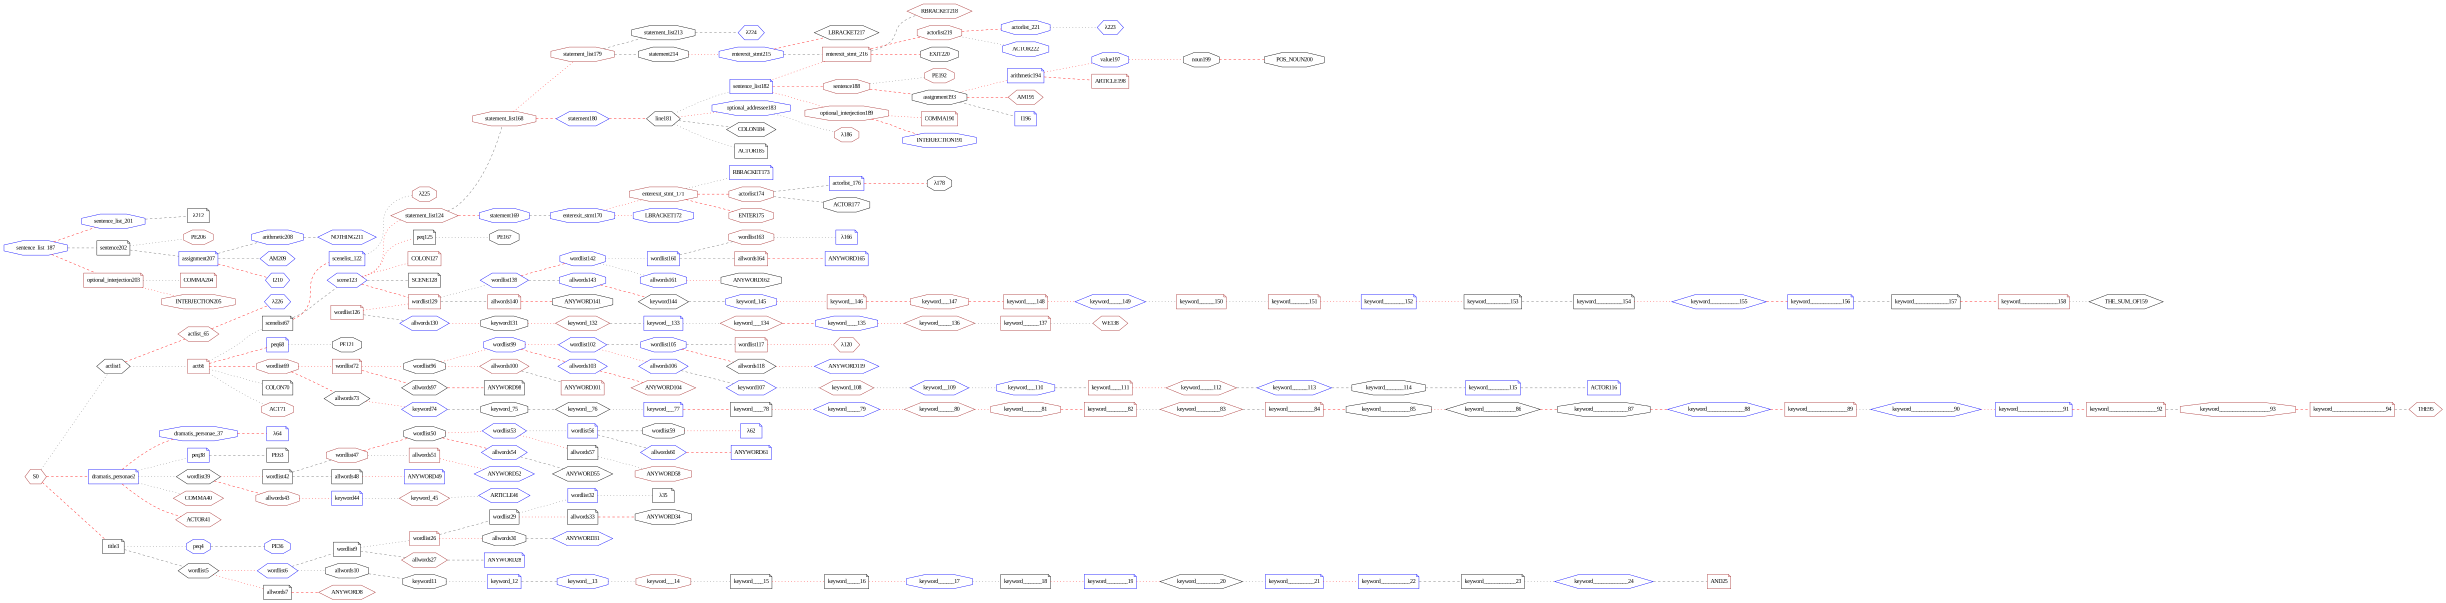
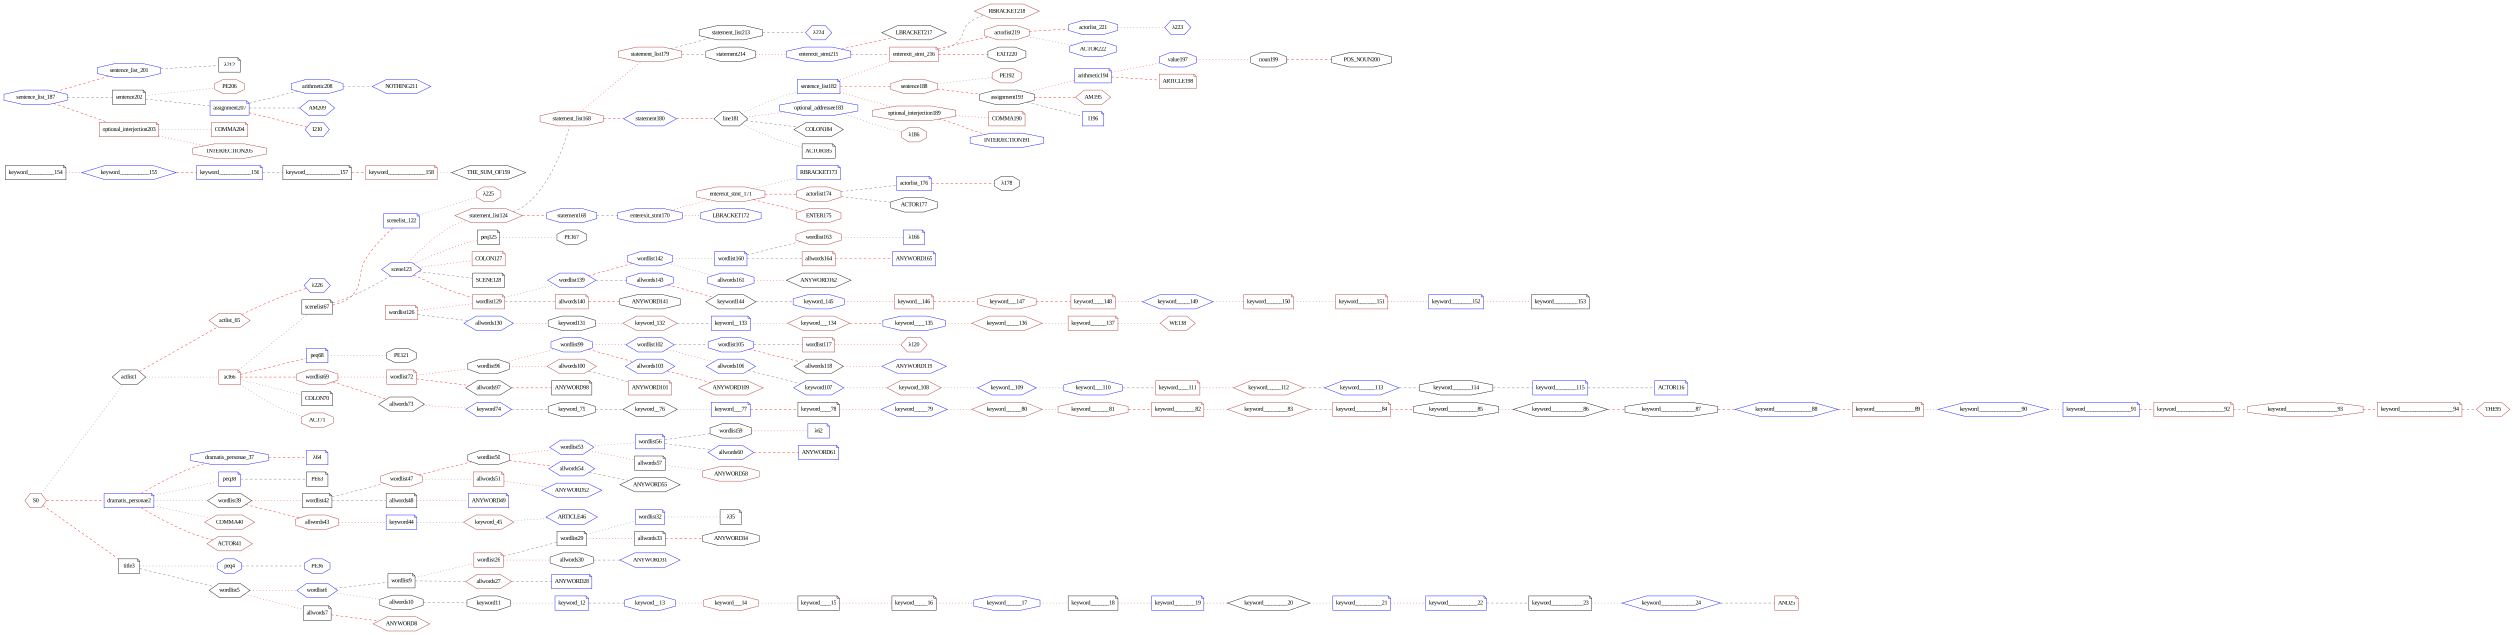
node "ANYWORD162": shape octagon -> hexagon
edge "keyword_________153" -- "keyword__________154": removed
node "ANYWORD104": label "ANYWORD104" -> "ANYWORD109"
